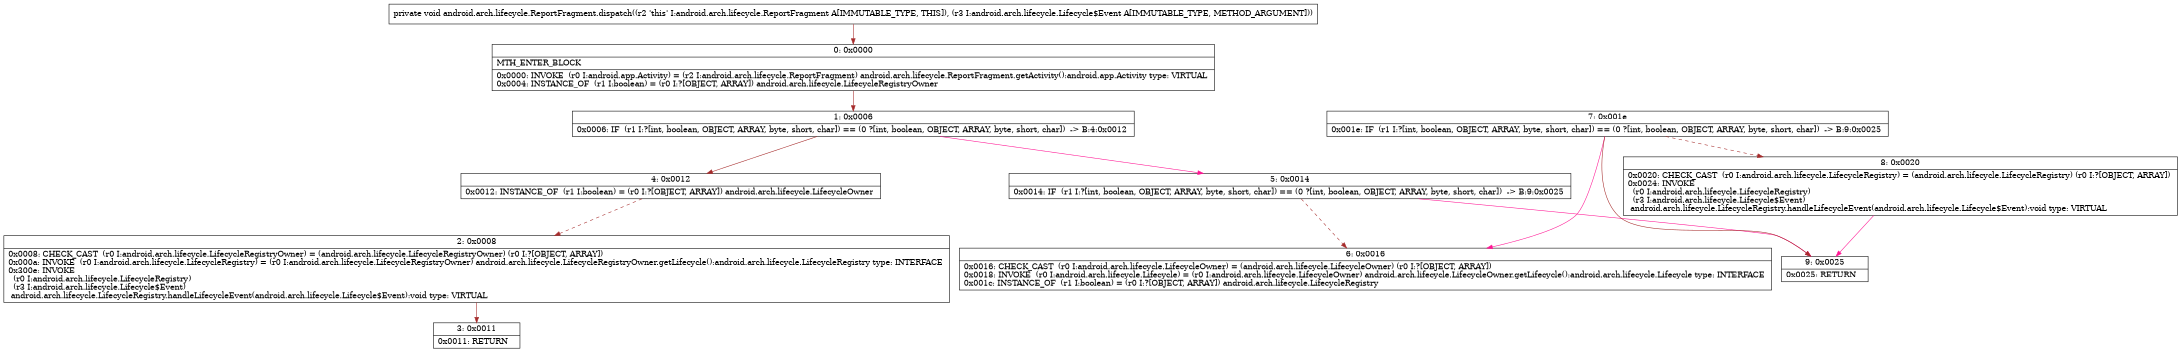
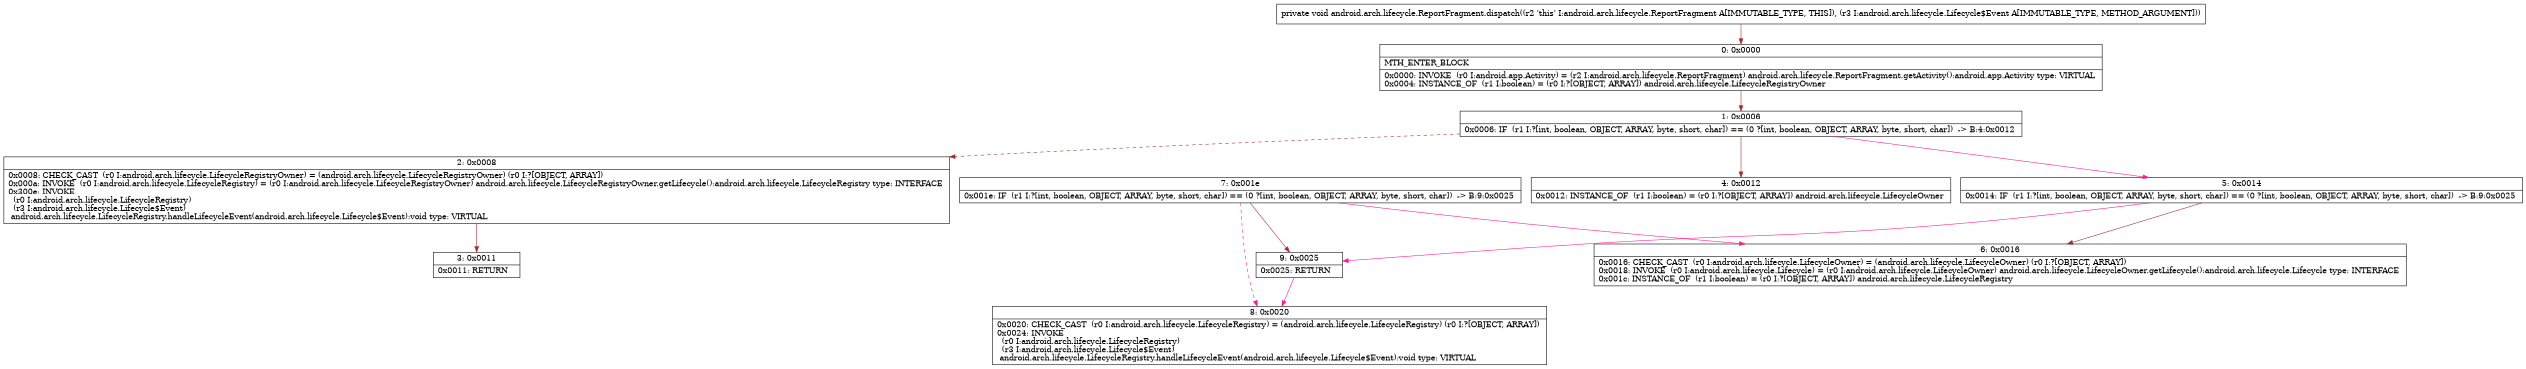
edge "7: 0x001e" -> "8: 0x0020": color brown -> deeppink
edge "4: 0x0012" -> "2: 0x0008": now "1: 0x0006" -> "2: 0x0008"
edge "5: 0x0014" -> "6: 0x0016": style dashed -> solid
edge "8: 0x0020" -> "9: 0x0025": reversed
